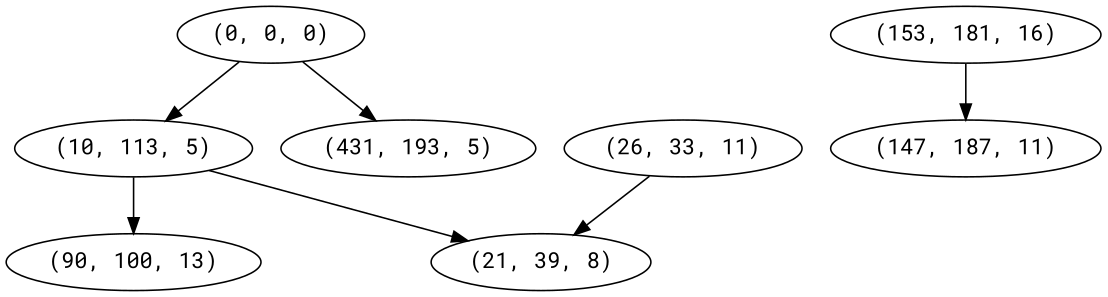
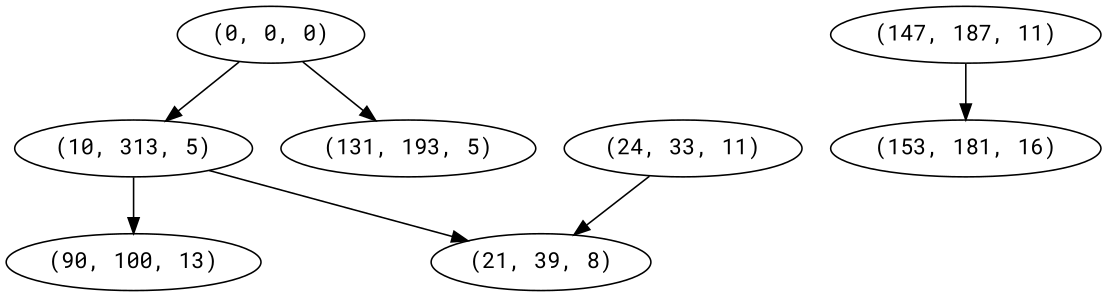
edge "(153, 181, 16)" -> "(147, 187, 11)": reversed
node "(10, 113, 5)": label "(10, 113, 5)" -> "(10, 313, 5)"
node "(431, 193, 5)": label "(431, 193, 5)" -> "(131, 193, 5)"
node "(26, 33, 11)": label "(26, 33, 11)" -> "(24, 33, 11)"
